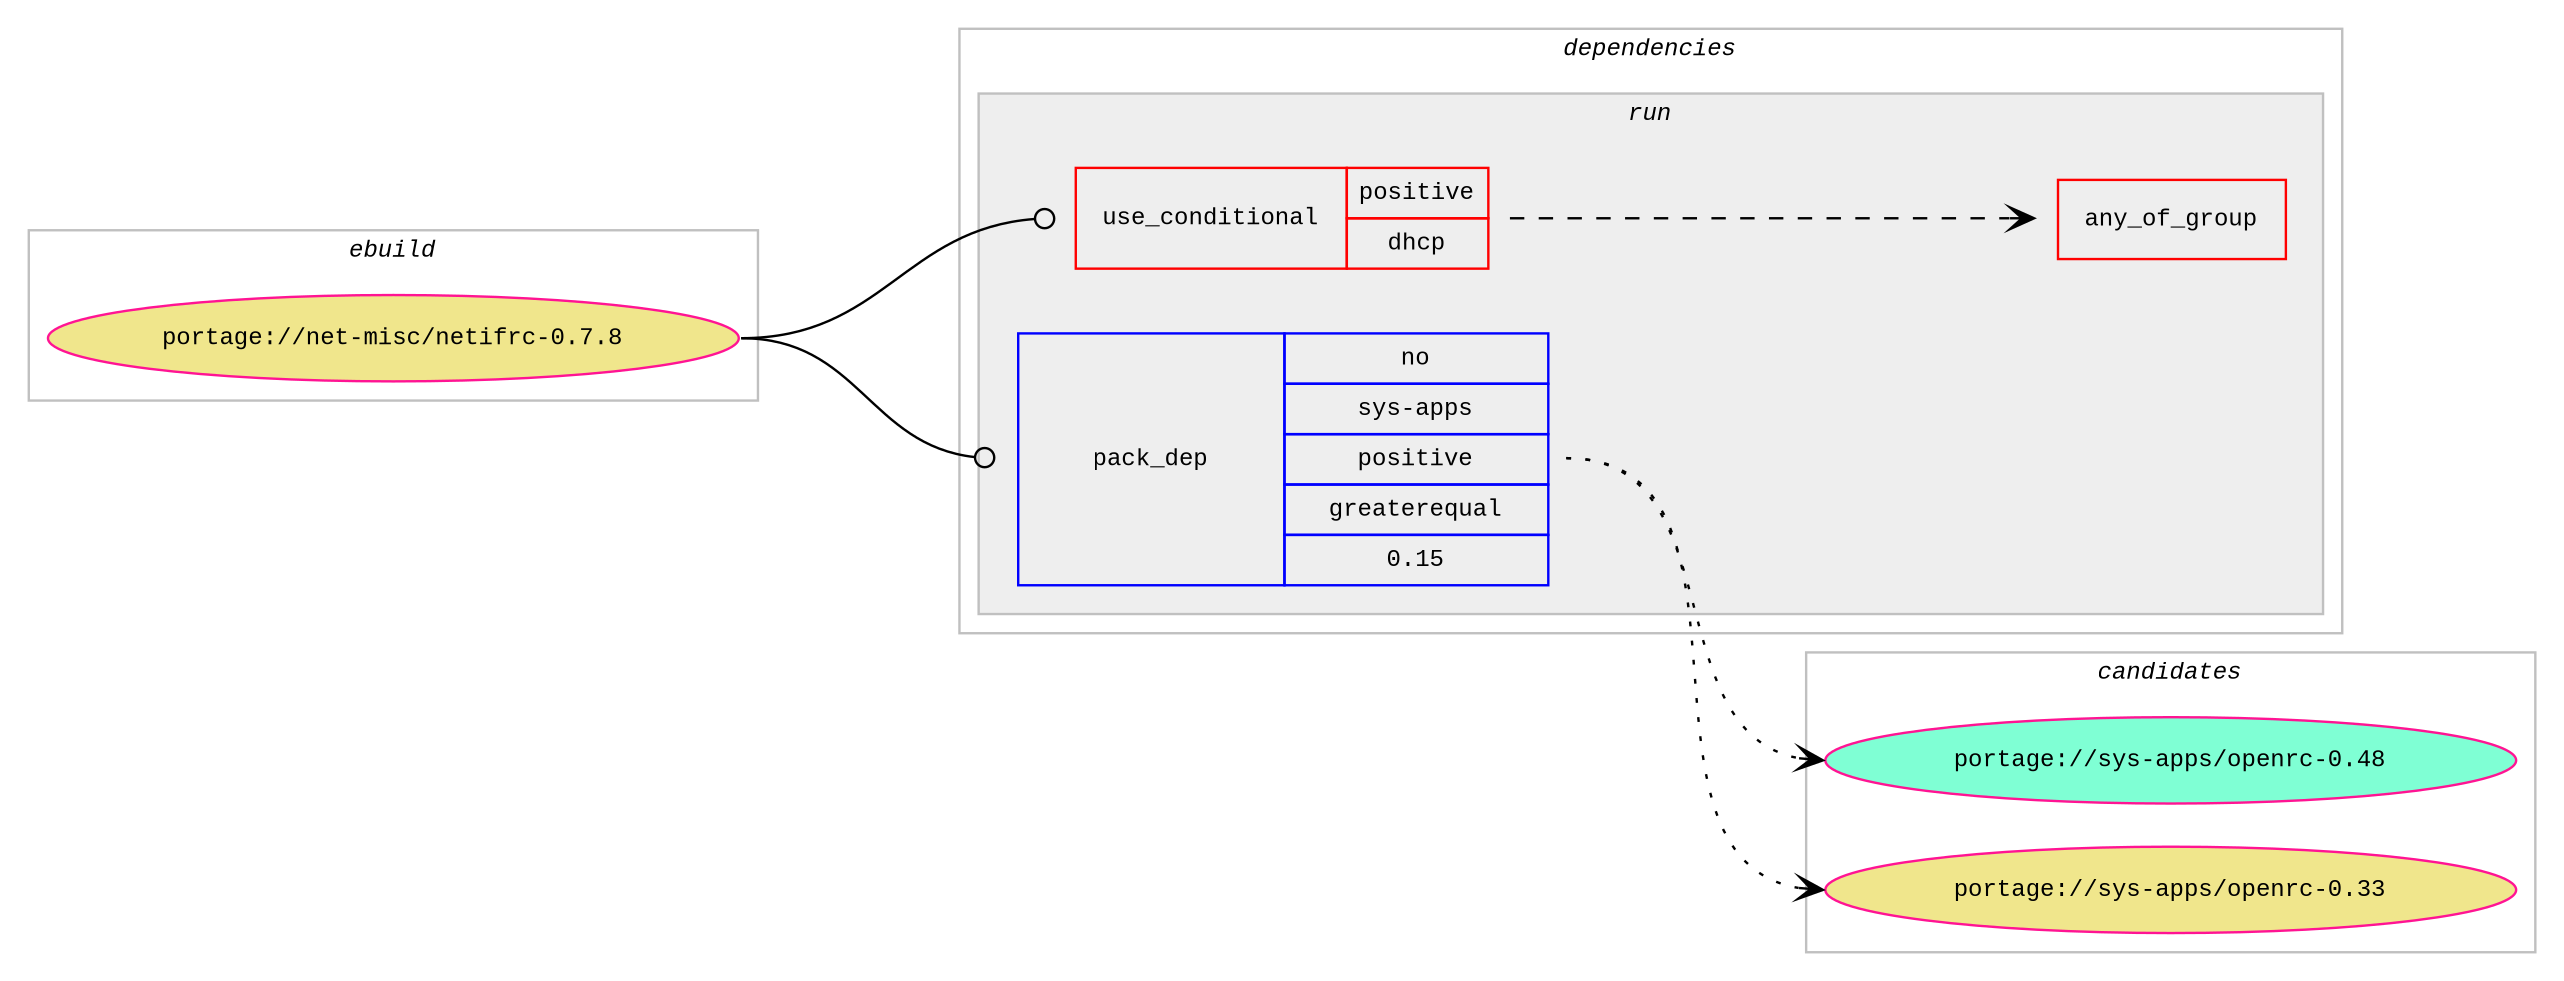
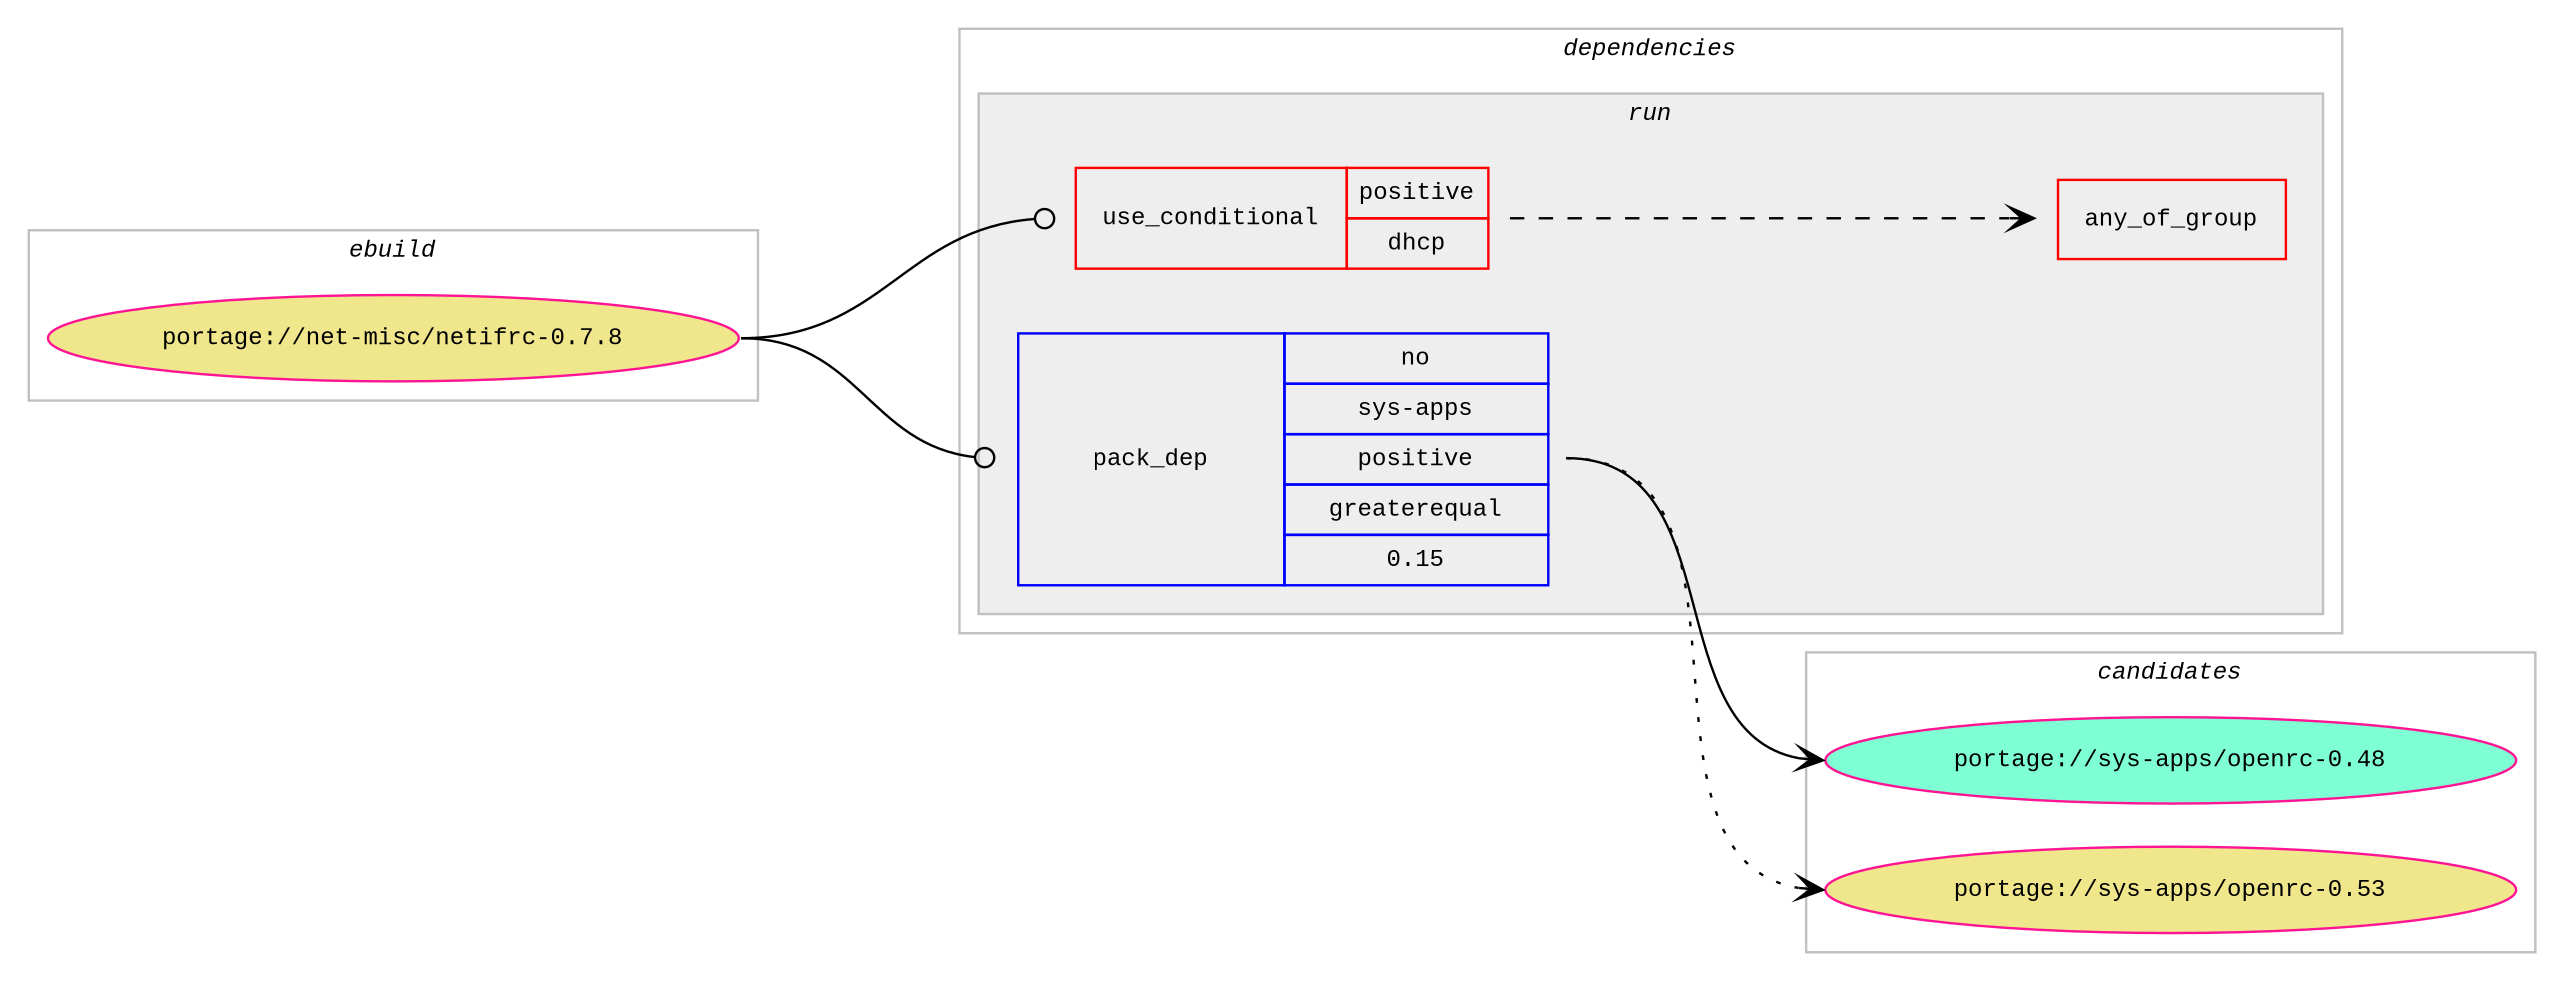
edge "pack_dep" -> "portage://sys-apps/openrc-0.48": style dotted -> solid
node "portage://sys-apps/openrc-0.33": label "portage://sys-apps/openrc-0.33" -> "portage://sys-apps/openrc-0.53"
